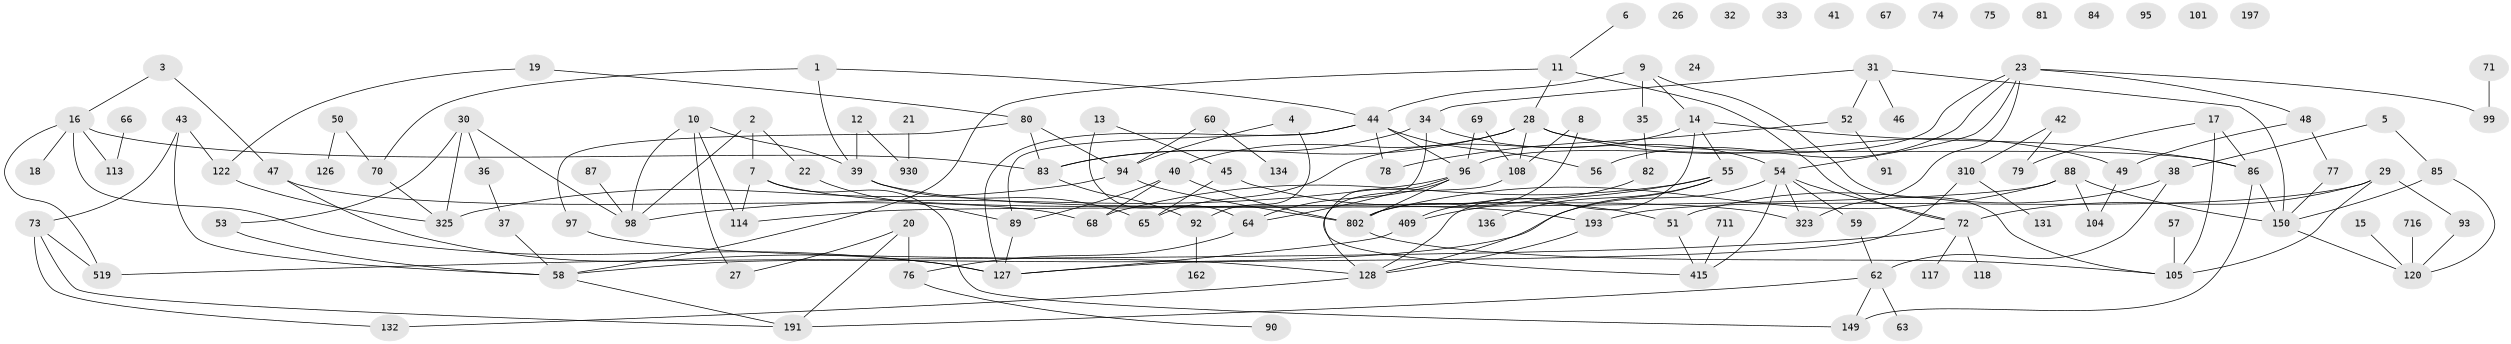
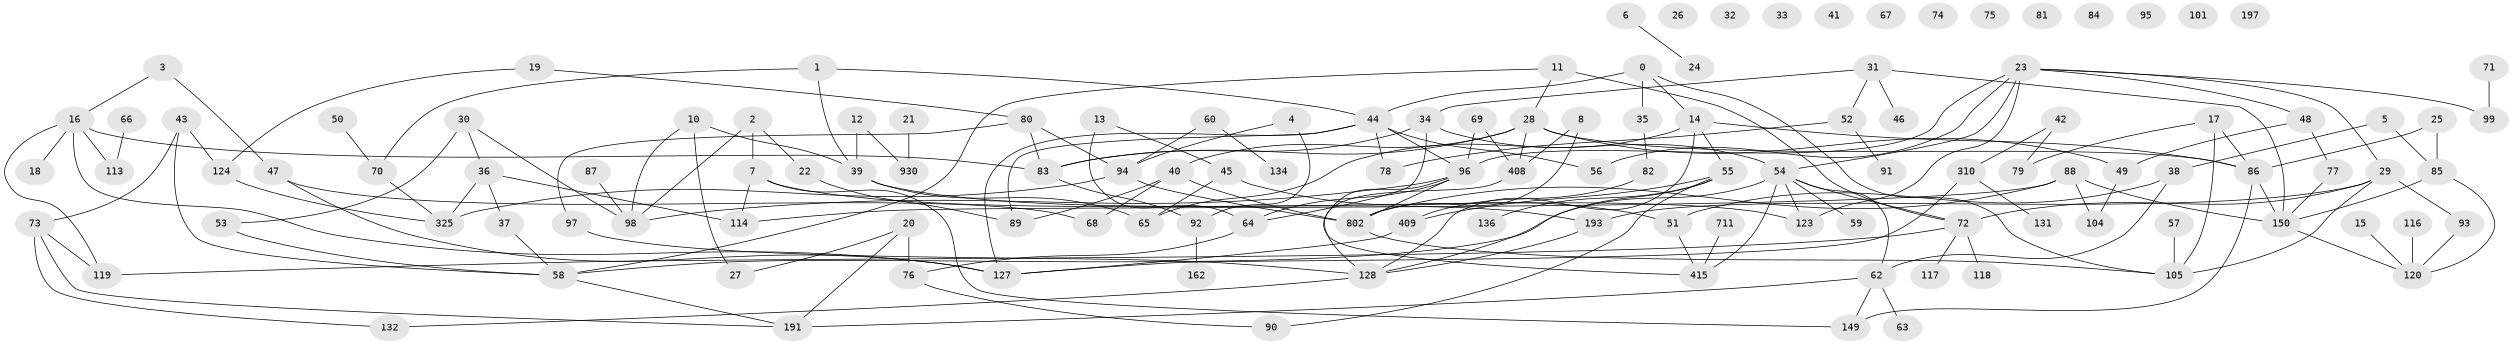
edge "6" -- "11": now "6" -- "24"
node "9": label "9" -> "0"
edge "23" -- "29": added
node "25": added
node "122": label "122" -> "124"
node "126": removed
edge "30" -- "325": now "36" -- "325"
edge "10" -- "114": now "36" -- "114"
node "108": label "108" -> "408"
edge "55" -- "68": now "55" -- "90"
node "323": label "323" -> "123"
node "716": label "716" -> "116"
edge "89" -- "127": removed
edge "59" -- "62": now "54" -- "62"
node "519": label "519" -> "119"
